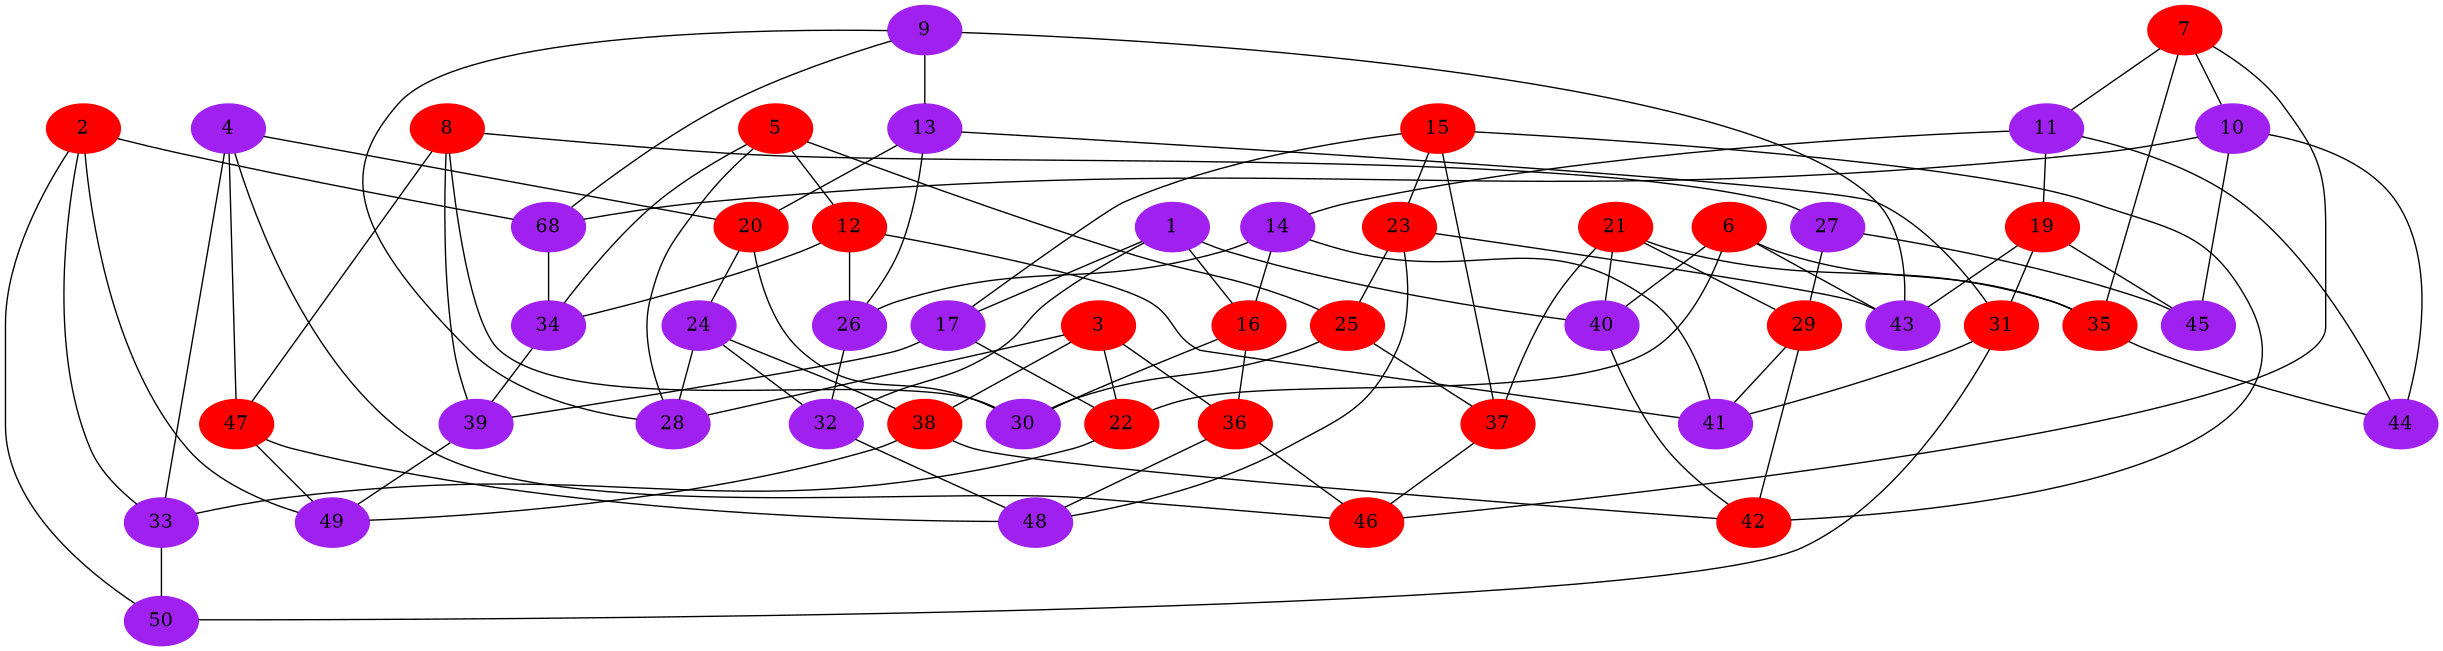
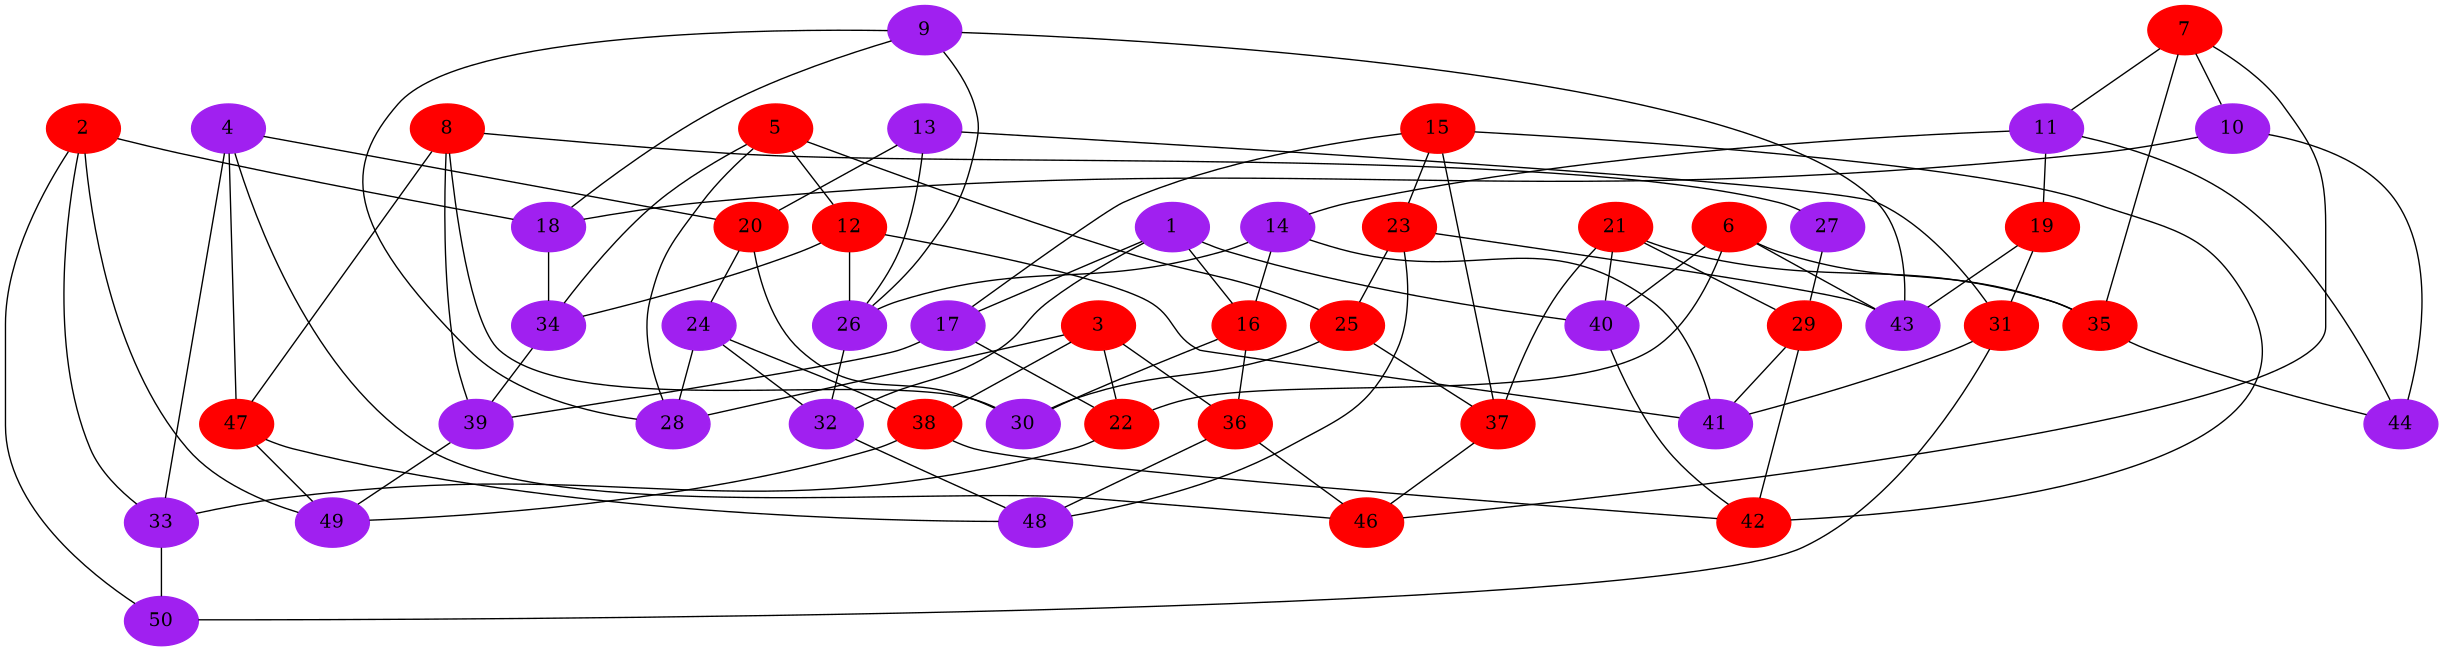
edge "9" -- "13": now "9" -- "26"
node "68": label "68" -> "18"
node "45": removed
